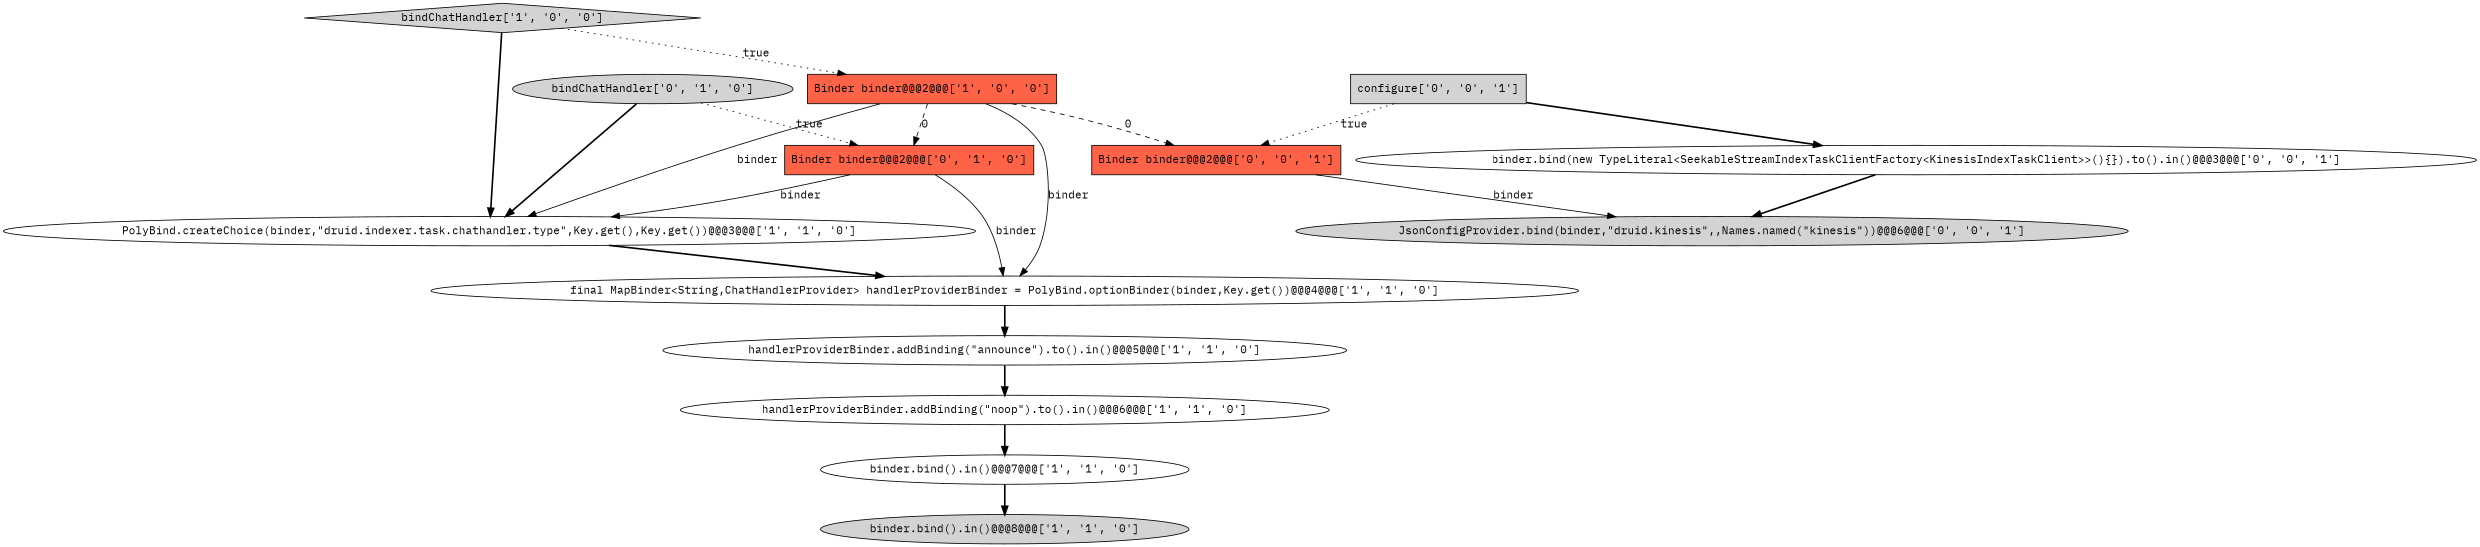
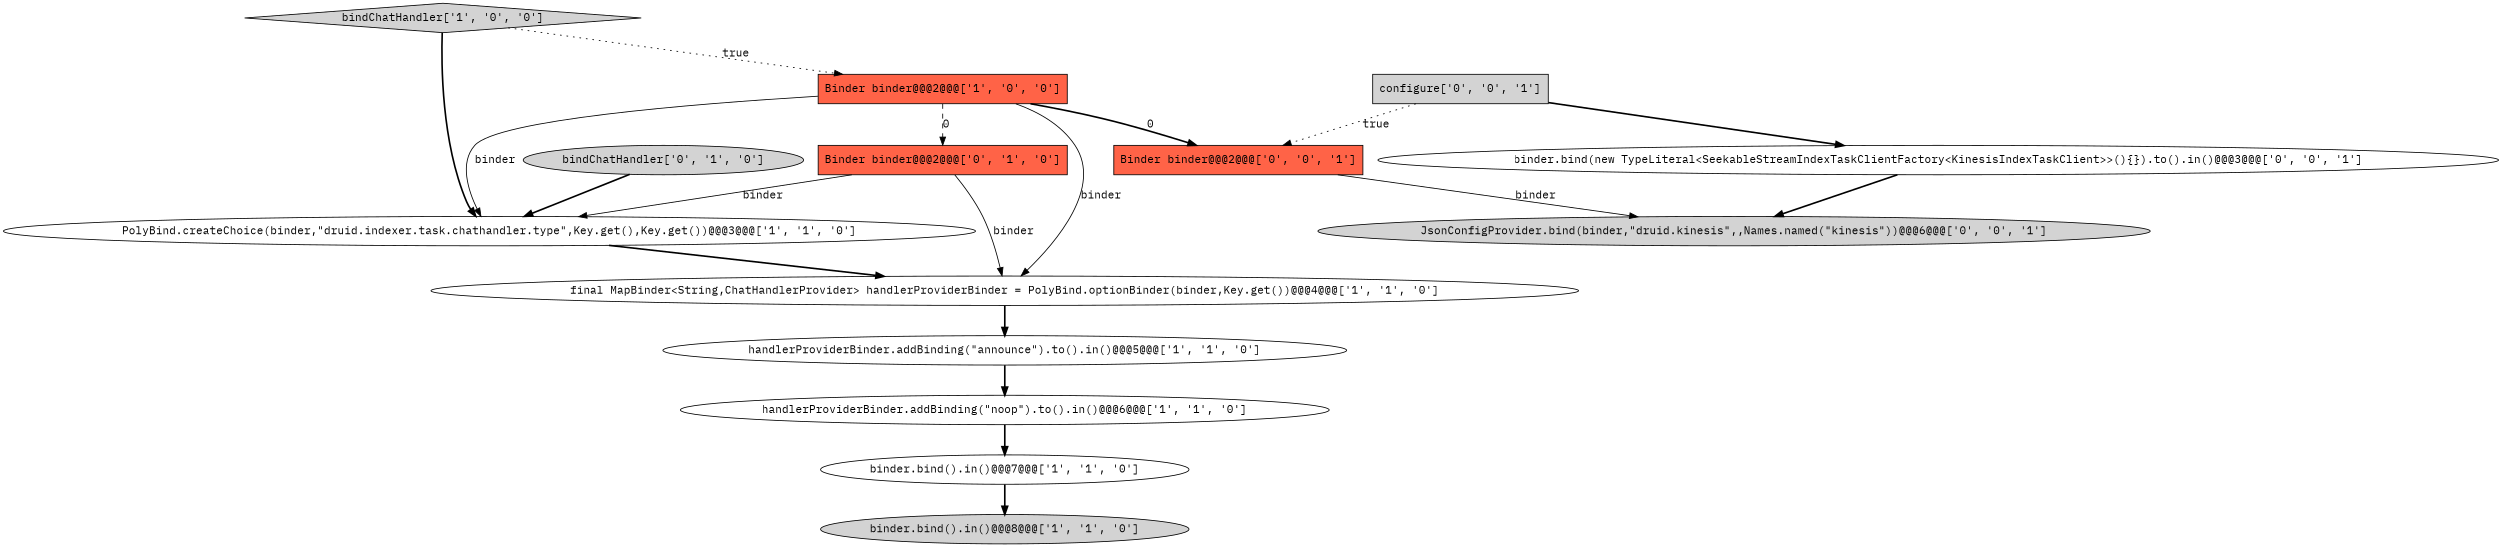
edge "Binder binder@@@2@@@['1', '0', '0']" -> "Binder binder@@@2@@@['0', '0', '1']": style dashed -> bold
edge "bindChatHandler['0', '1', '0']" -> "Binder binder@@@2@@@['0', '1', '0']": removed, label "true"
